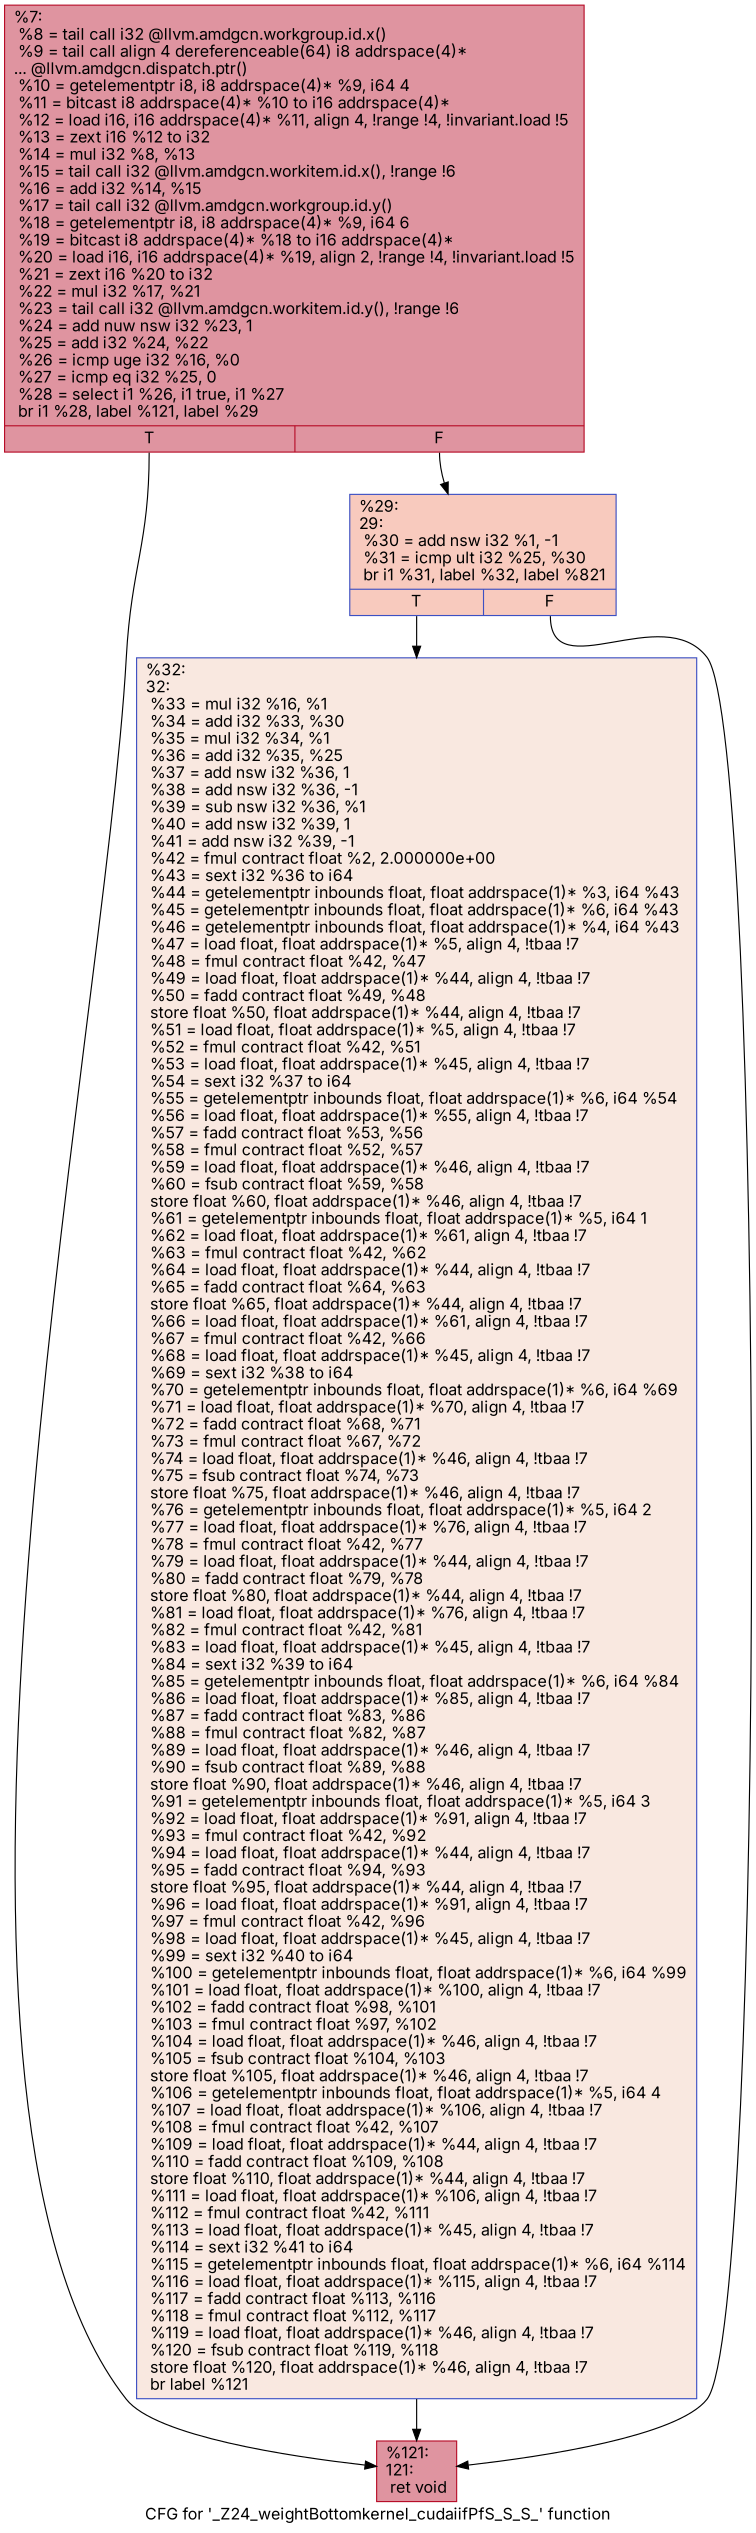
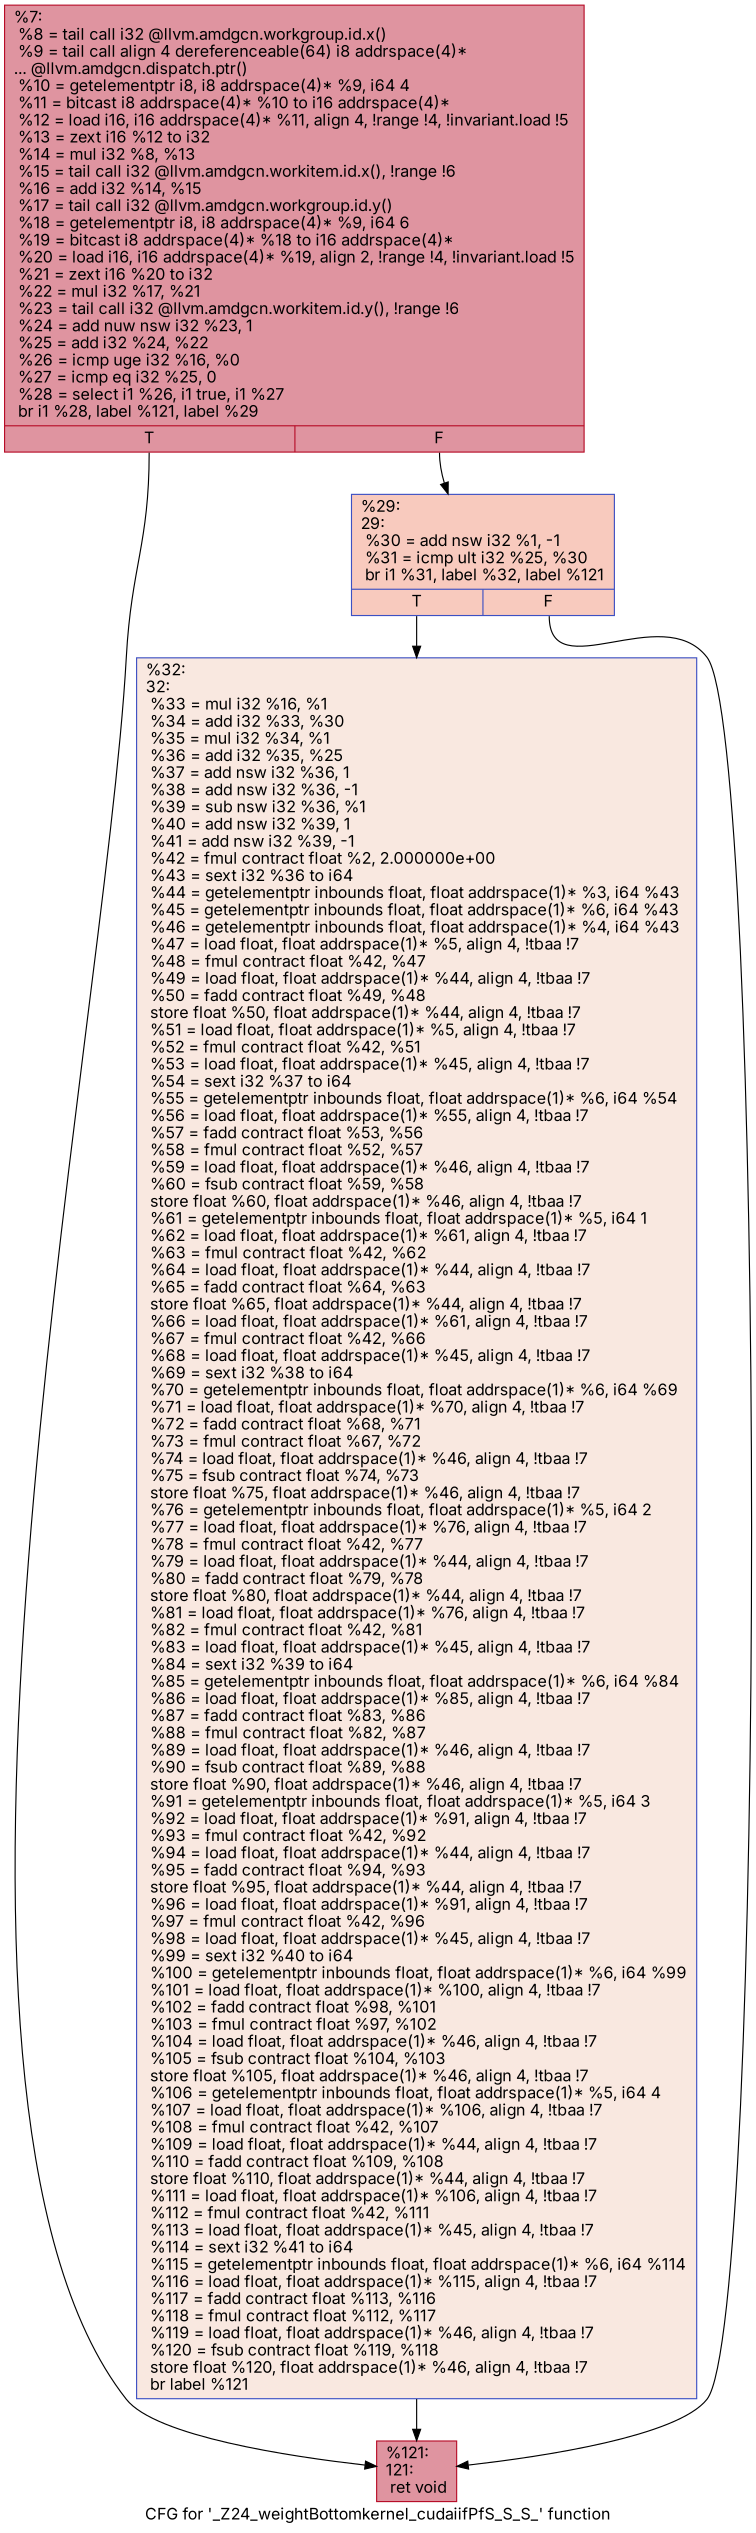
node "%29:": text "br i1 %31, label %32, label %821" -> "br i1 %31, label %32, label %121"
